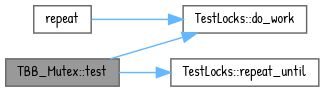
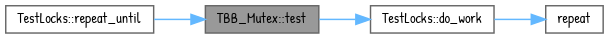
edge "repeat" -> "TestLocks::do_work": reversed
edge "TBB_Mutex::test" -> "TestLocks::repeat_until": reversed
